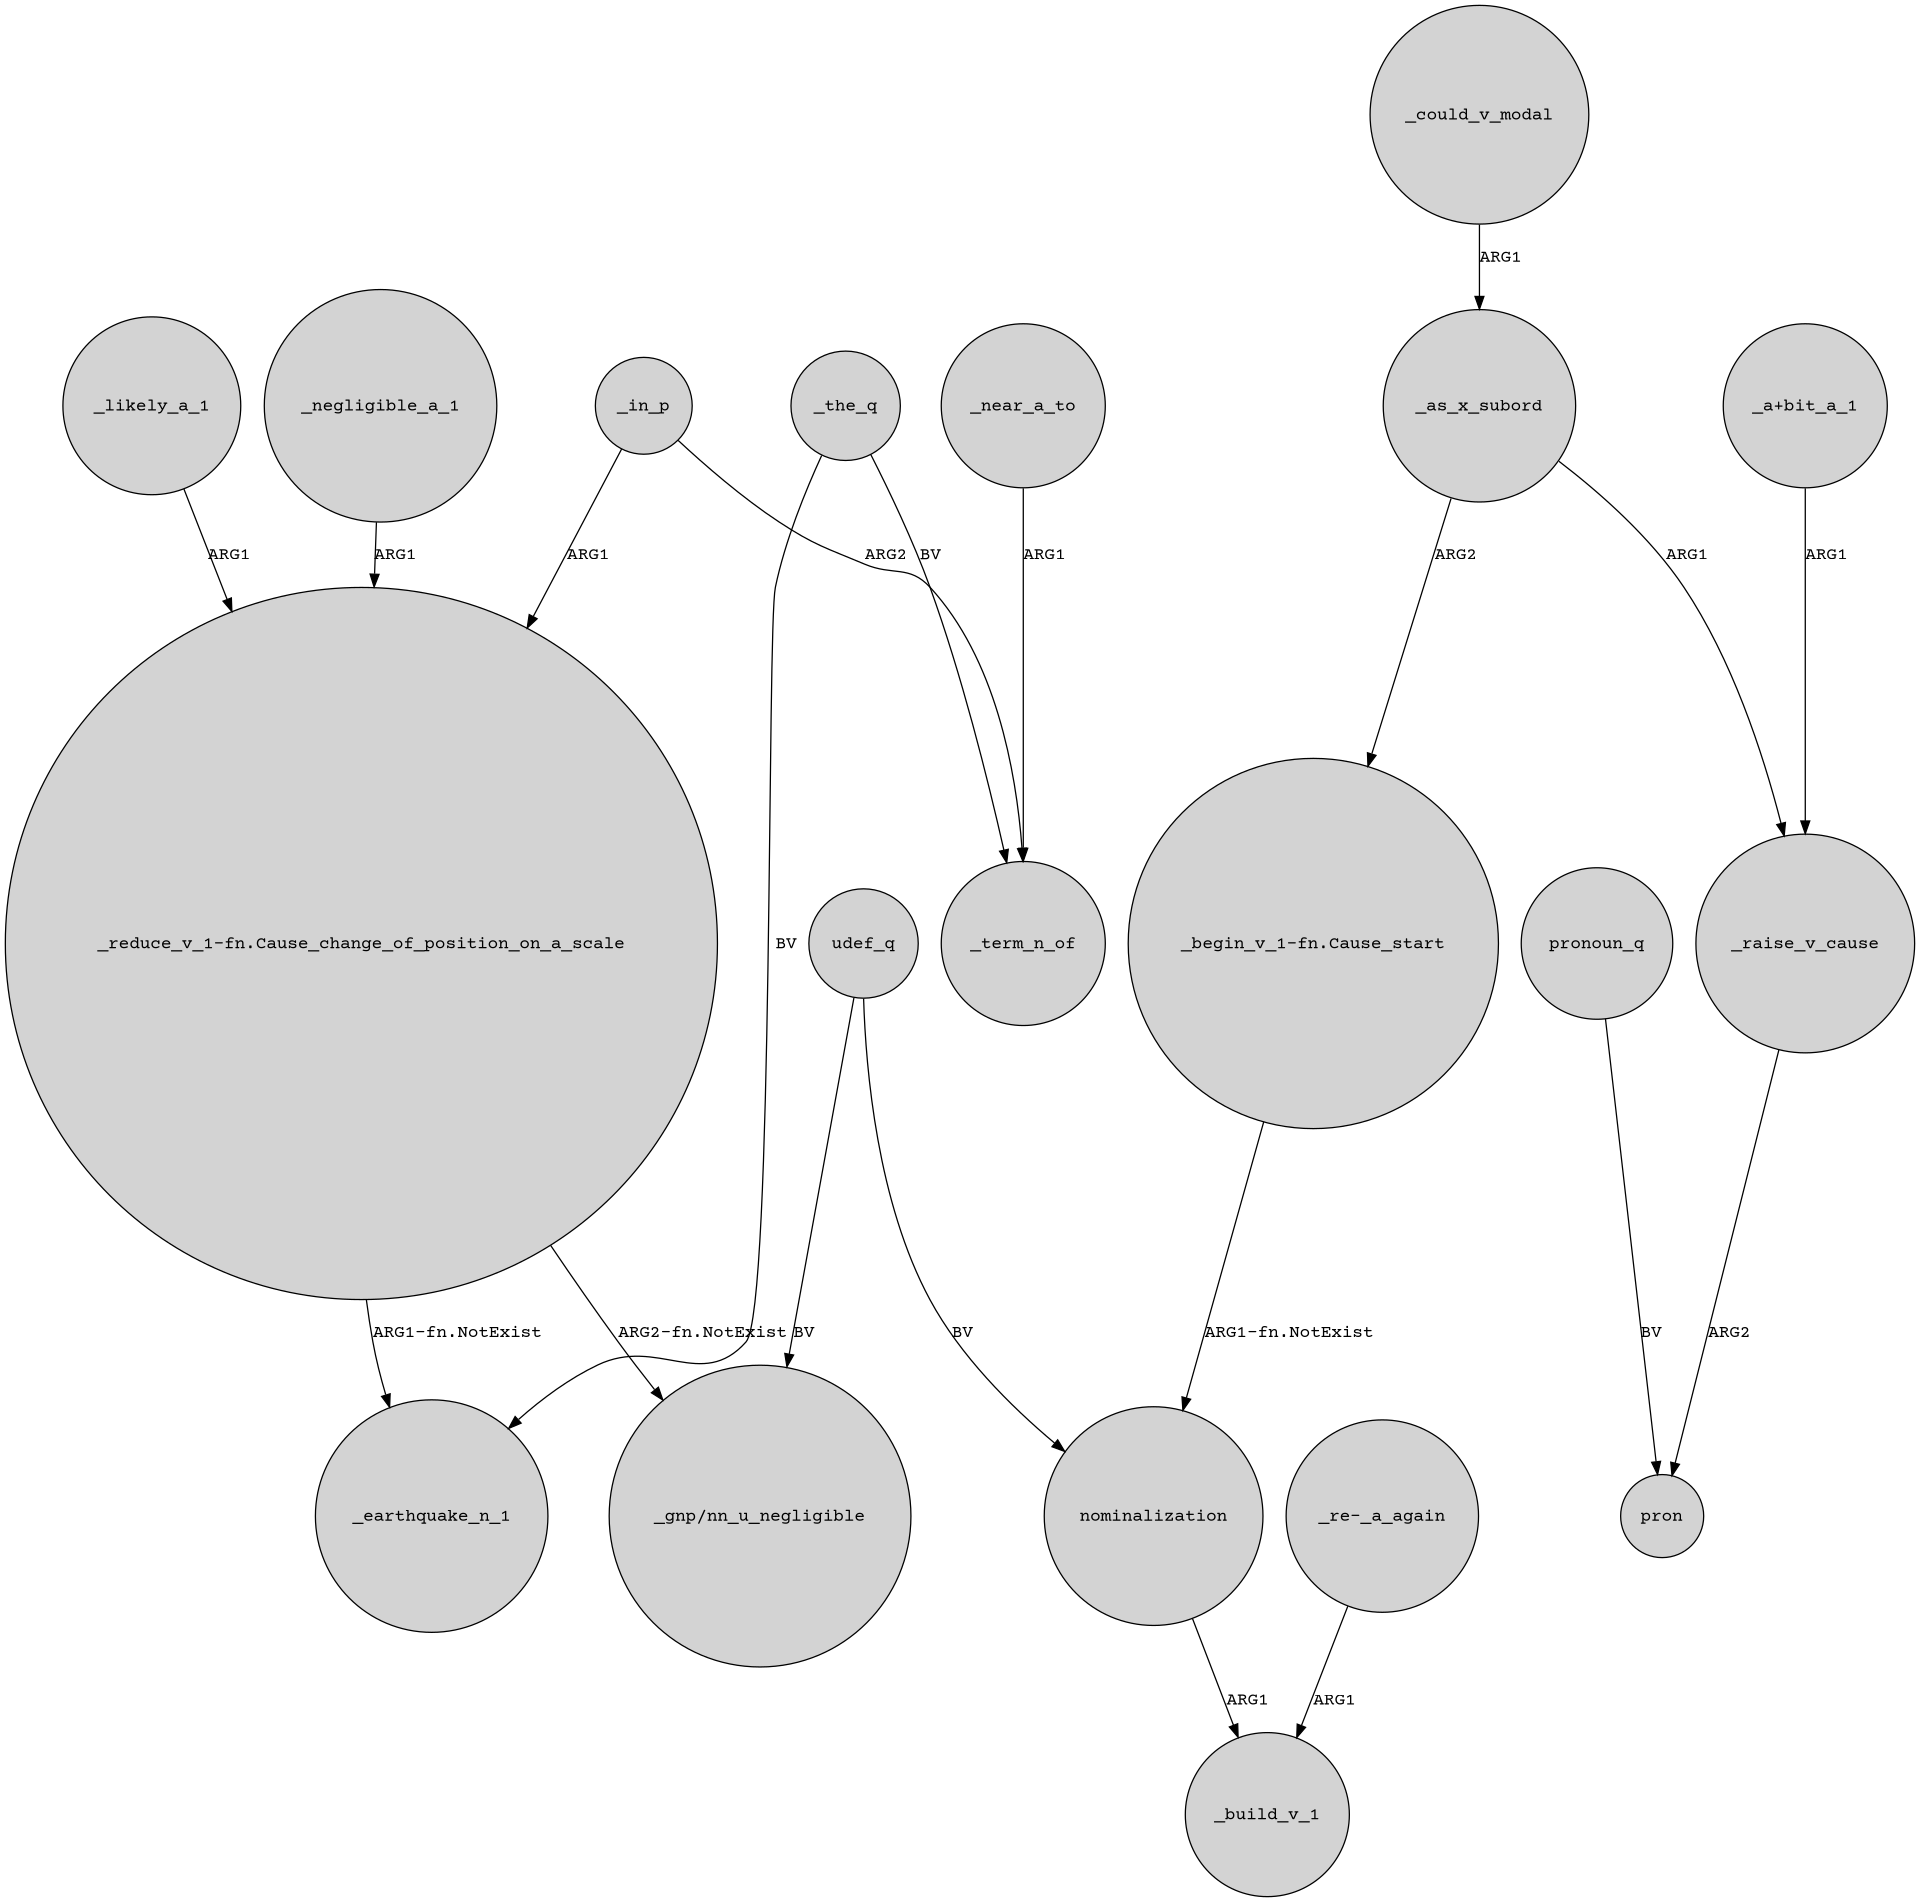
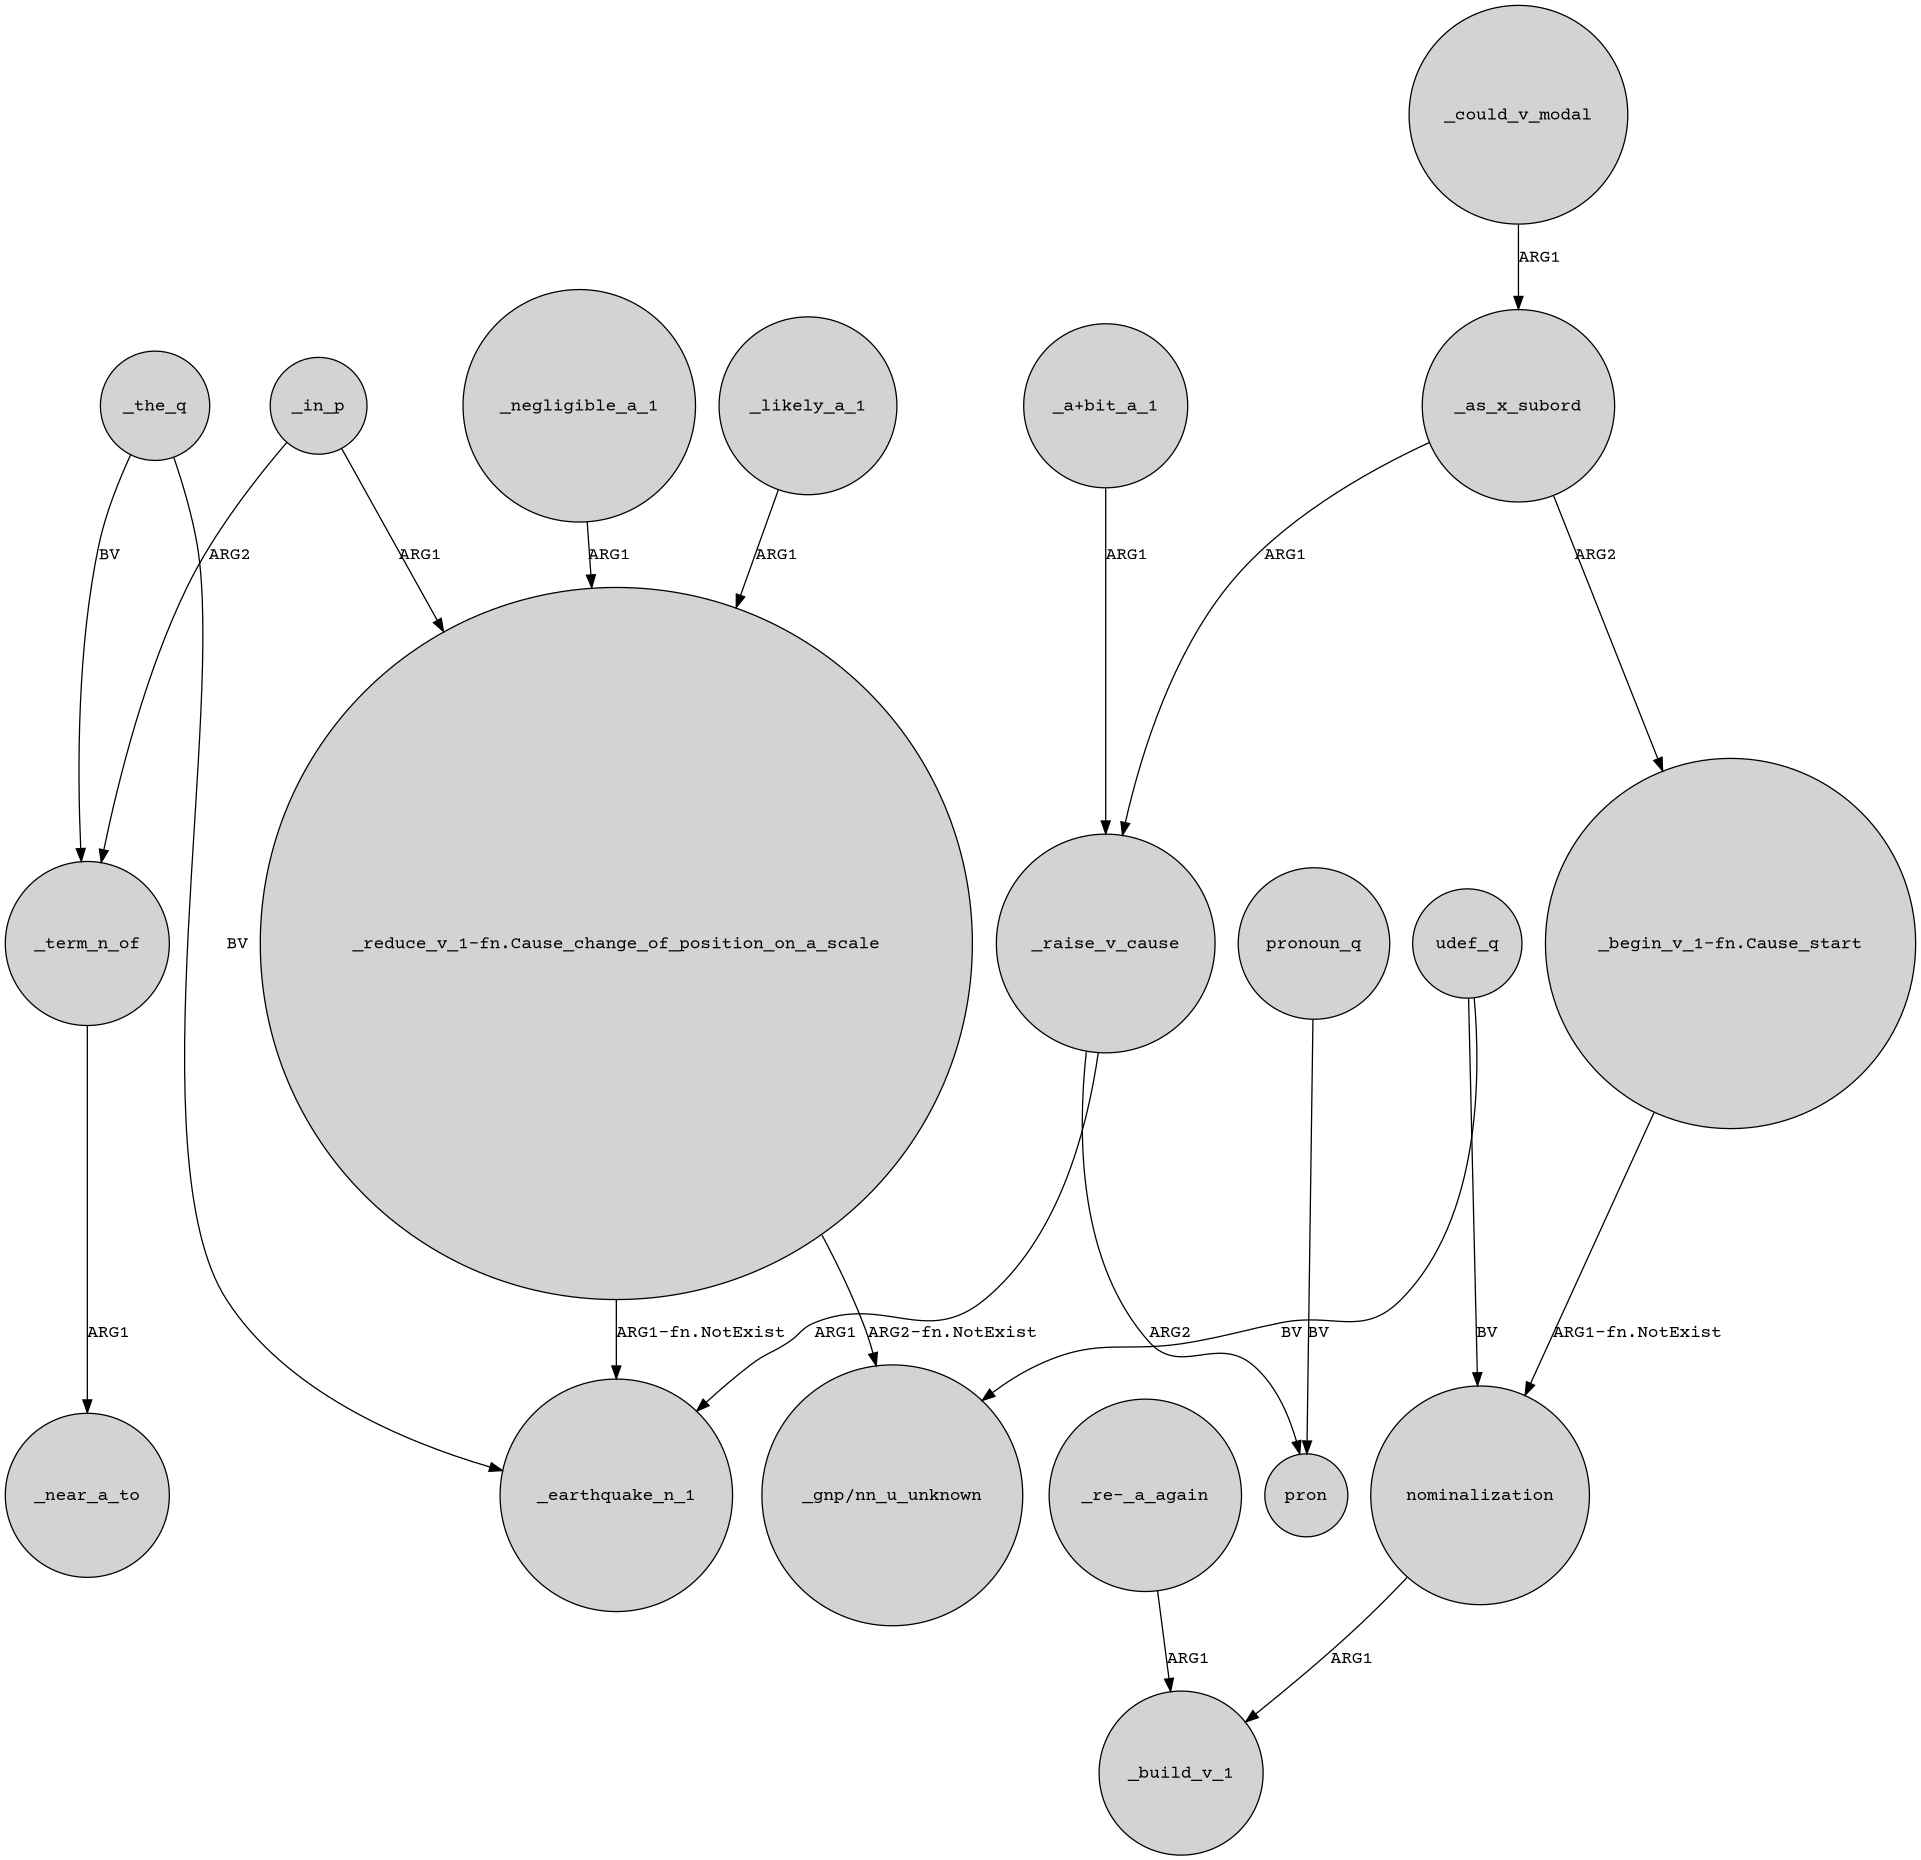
edge "_near_a_to" -> "_term_n_of": reversed
edge "_raise_v_cause" -> "_earthquake_n_1": added, label "ARG1"
node "_gnp/nn_u_negligible": label "_gnp/nn_u_negligible" -> "_gnp/nn_u_unknown"
